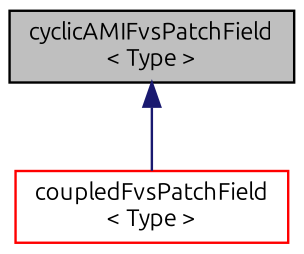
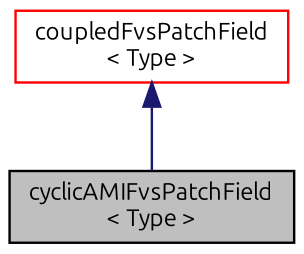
edge "coupledFvsPatchField < Type >" -> "cyclicAMIFvsPatchField < Type >": reversed
